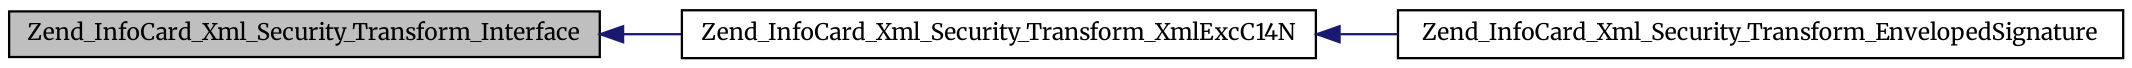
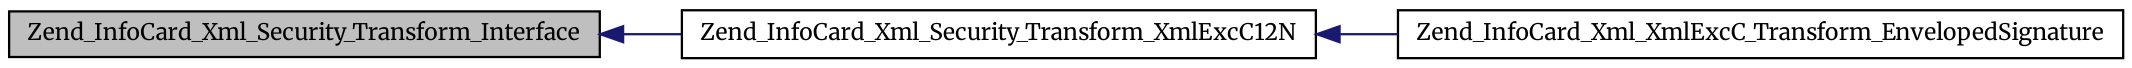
node "Zend_InfoCard_Xml_Security_Transform_XmlExcC14N": label "Zend_InfoCard_Xml_Security_Transform_XmlExcC14N" -> "Zend_InfoCard_Xml_Security_Transform_XmlExcC12N"
node "Zend_InfoCard_Xml_Security_Transform_EnvelopedSignature": label "Zend_InfoCard_Xml_Security_Transform_EnvelopedSignature" -> "Zend_InfoCard_Xml_XmlExcC_Transform_EnvelopedSignature"
